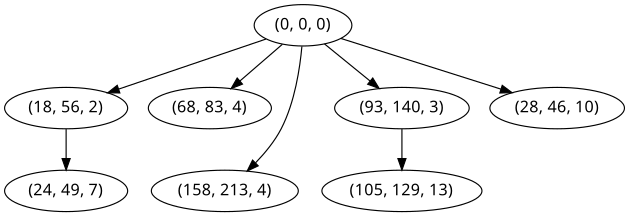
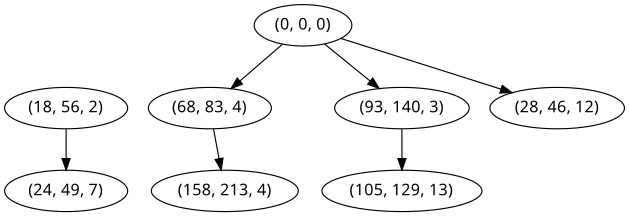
edge "(0, 0, 0)" -> "(18, 56, 2)": removed
node "(28, 46, 10)": label "(28, 46, 10)" -> "(28, 46, 12)"
edge "(0, 0, 0)" -> "(158, 213, 4)": now "(68, 83, 4)" -> "(158, 213, 4)"
